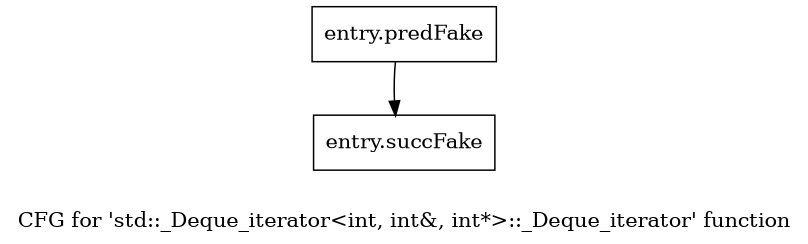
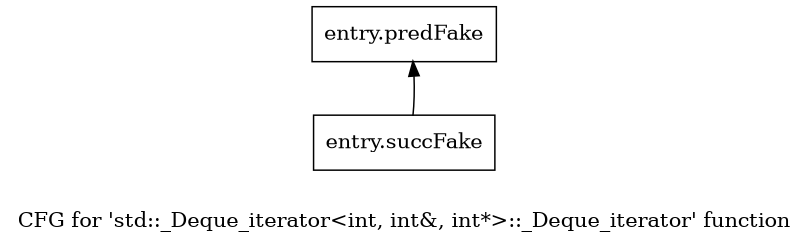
edge "entry.predFake" -> "entry.succFake": reversed
